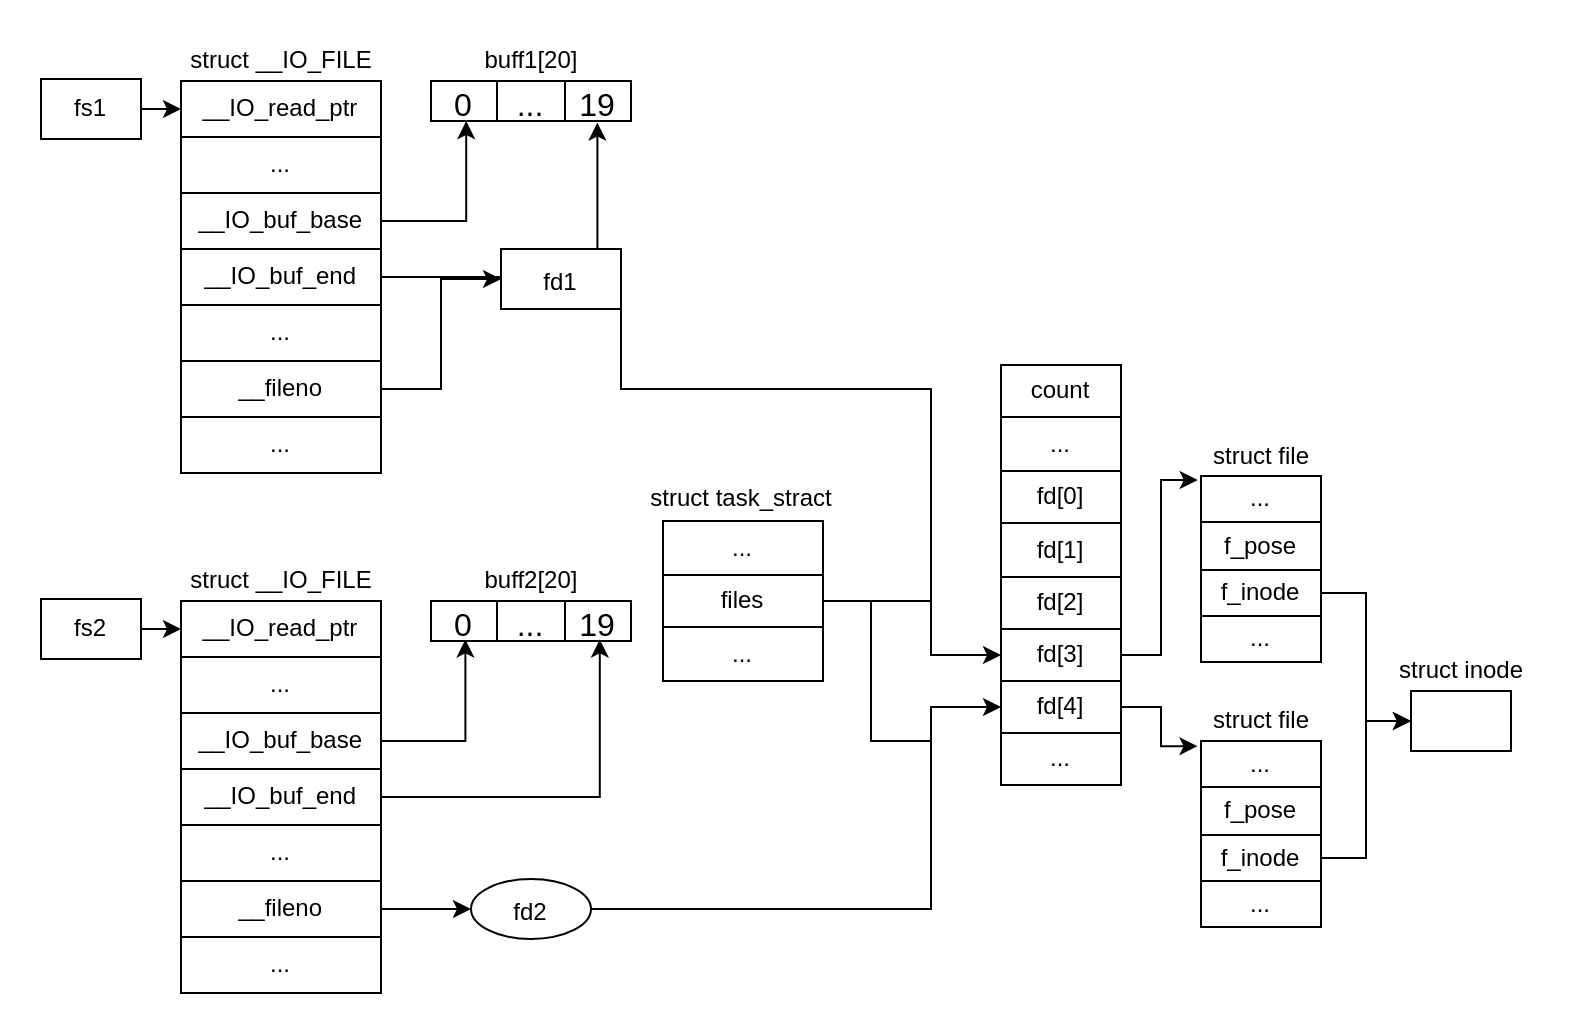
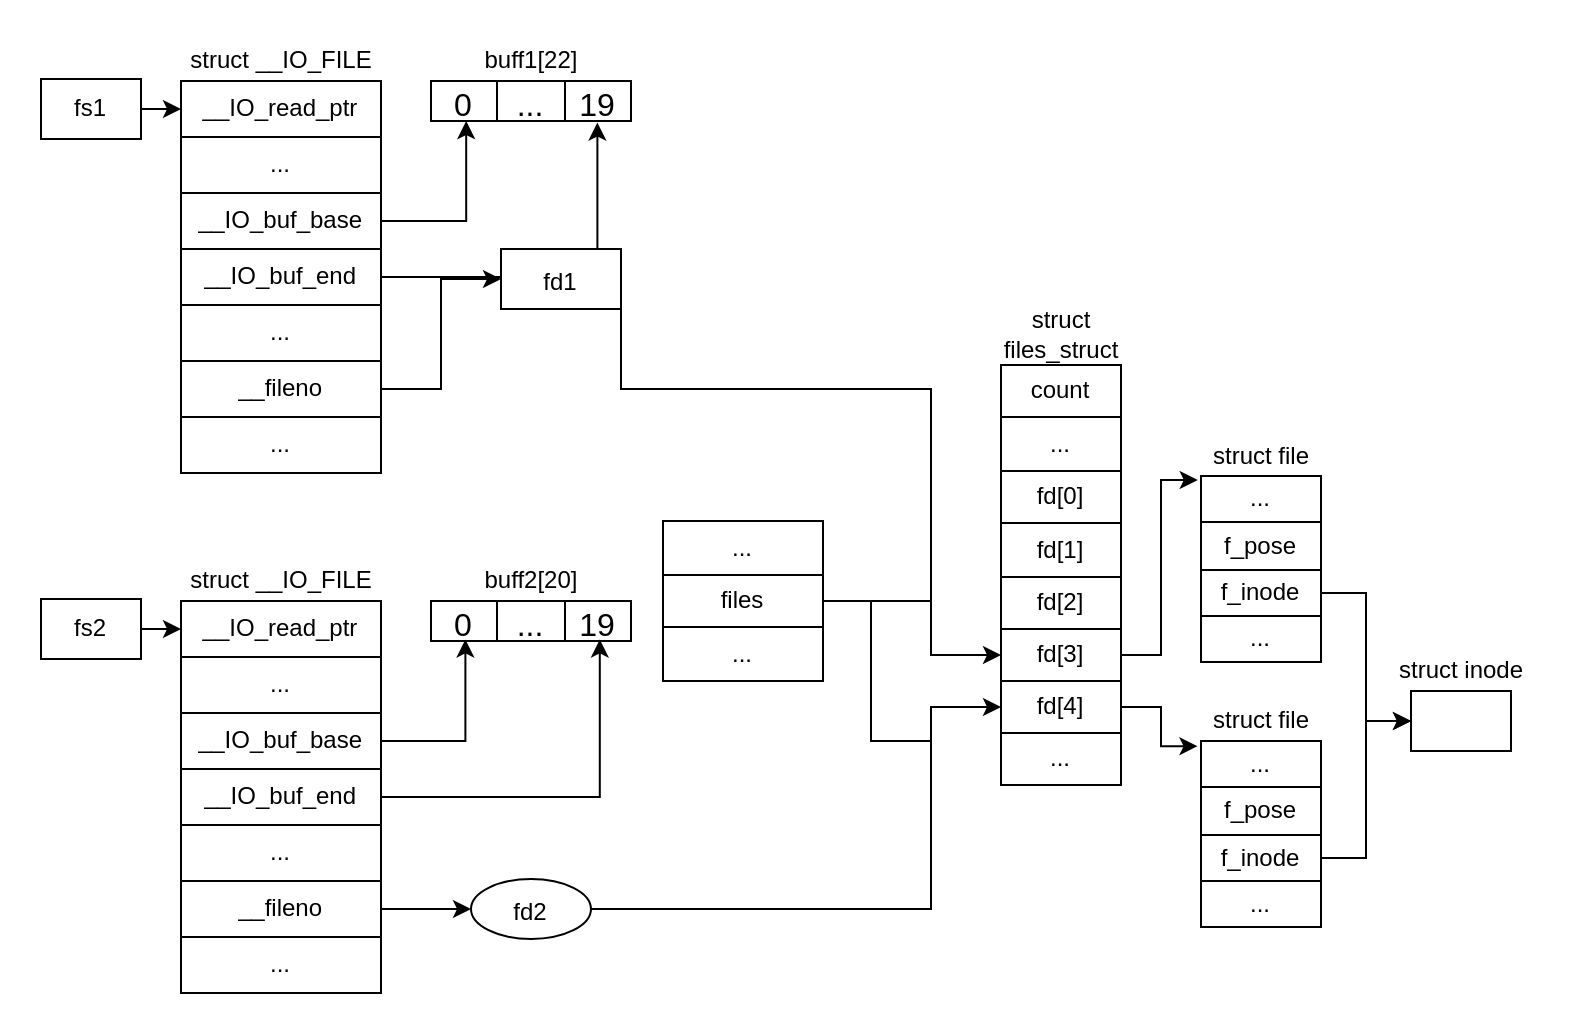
node "buff1[20]": label "buff1[20]" -> "buff1[22]"
node "struct files_struct": added
node "struct task_stract": removed
